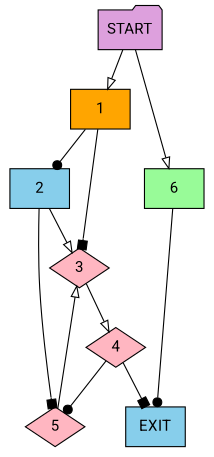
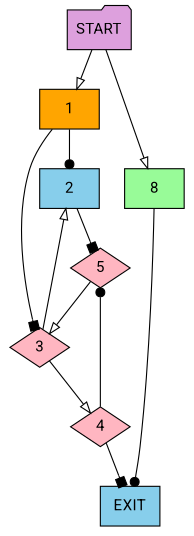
node "6": label "6" -> "8"
edge "2" -> "3": reversed
